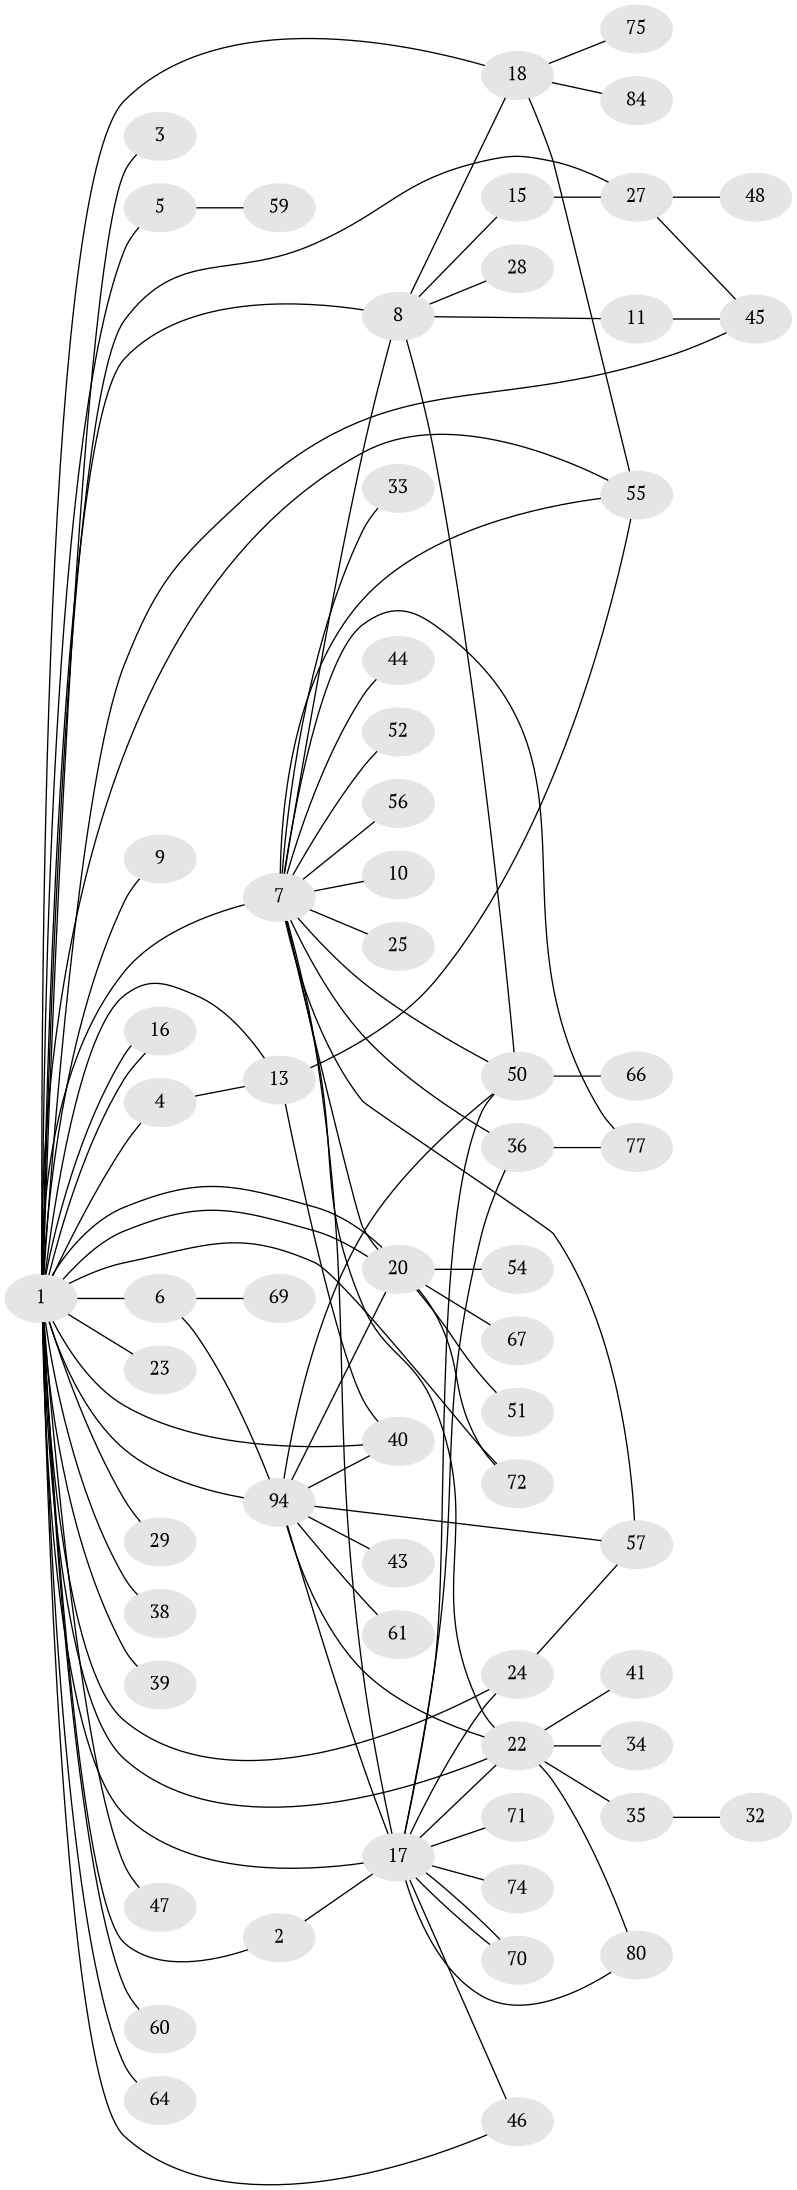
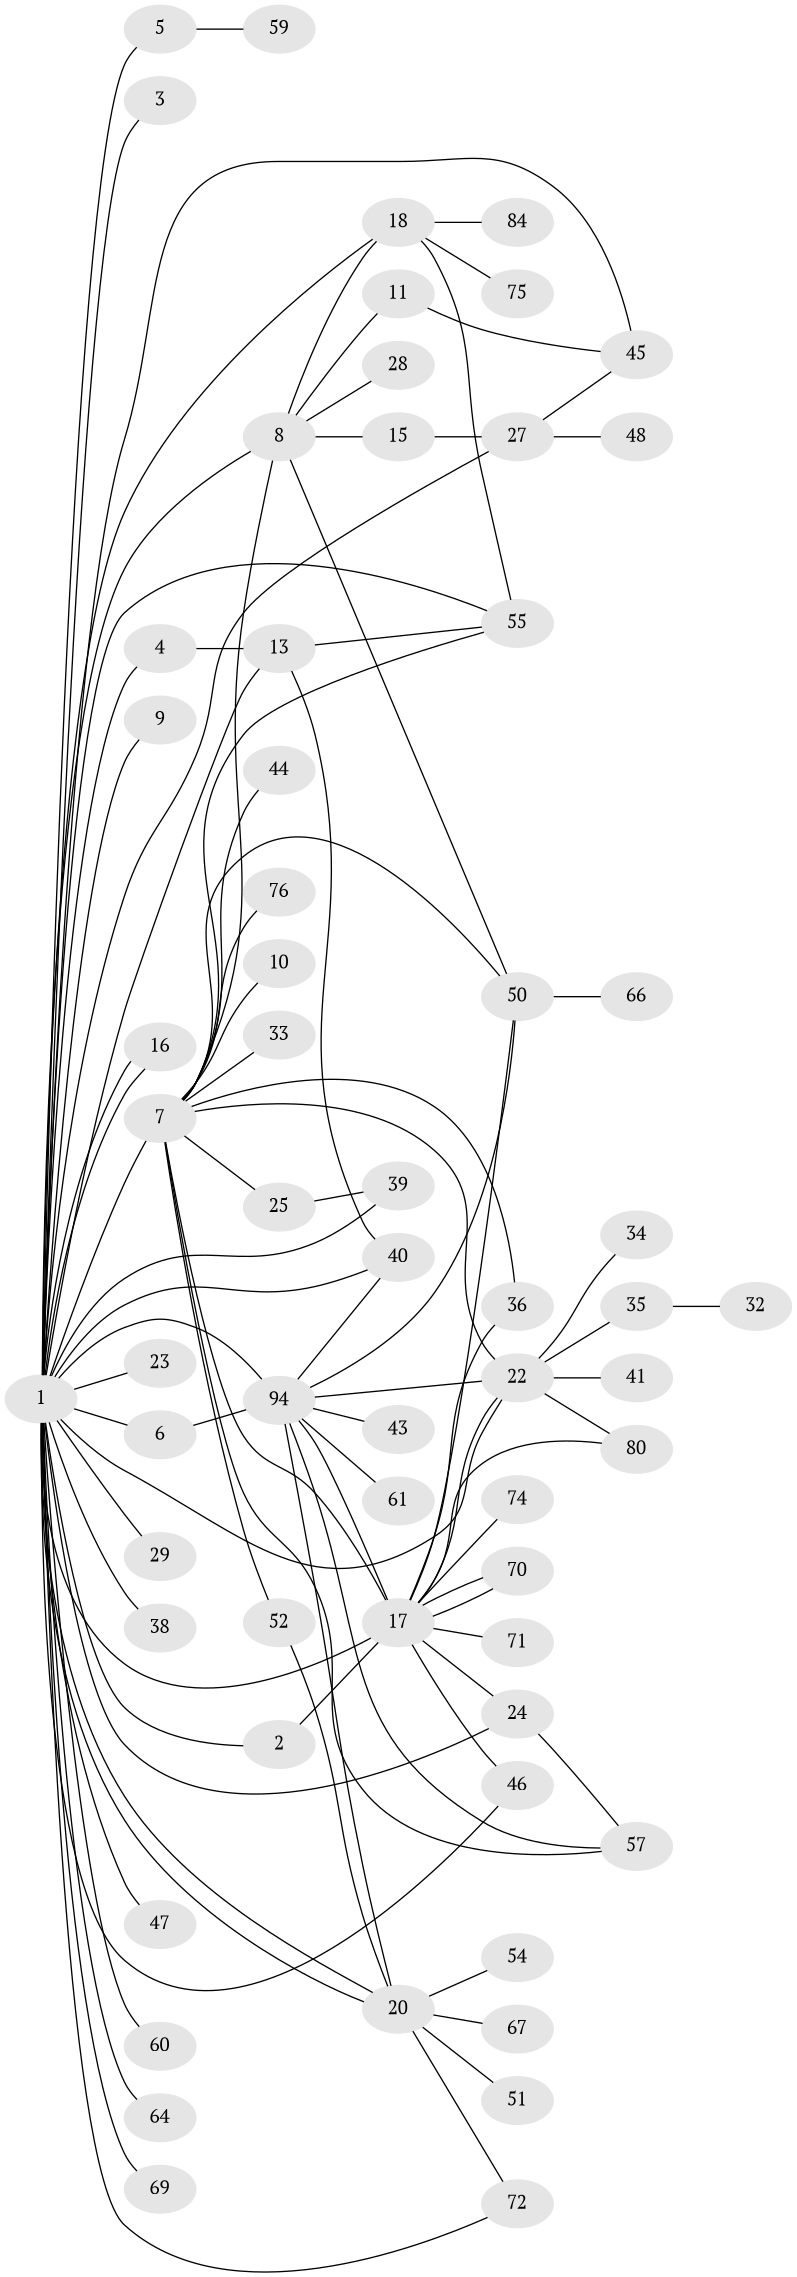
node "56": label "56" -> "76"
edge "7" -- "20": now "52" -- "20"
node "77": removed
edge "39" -- "25": added
edge "6" -- "69": now "1" -- "69"
